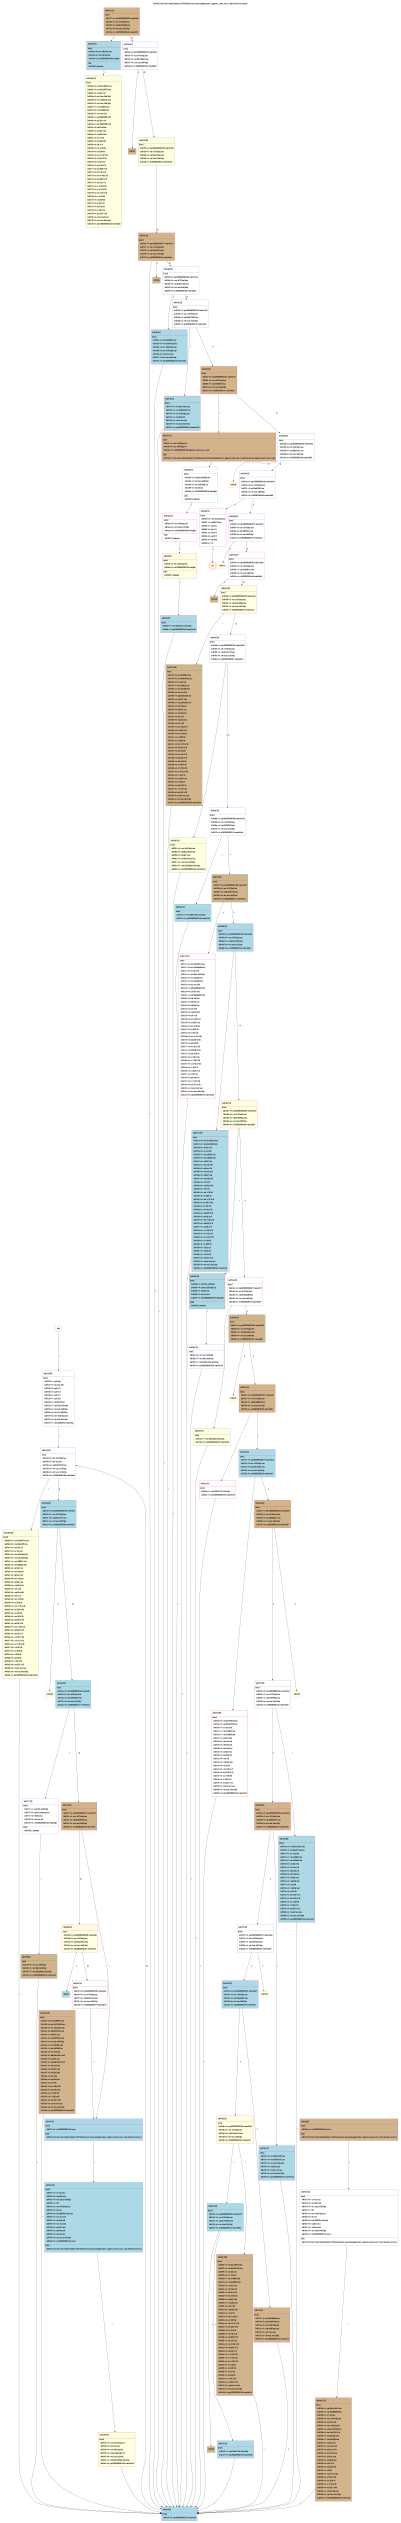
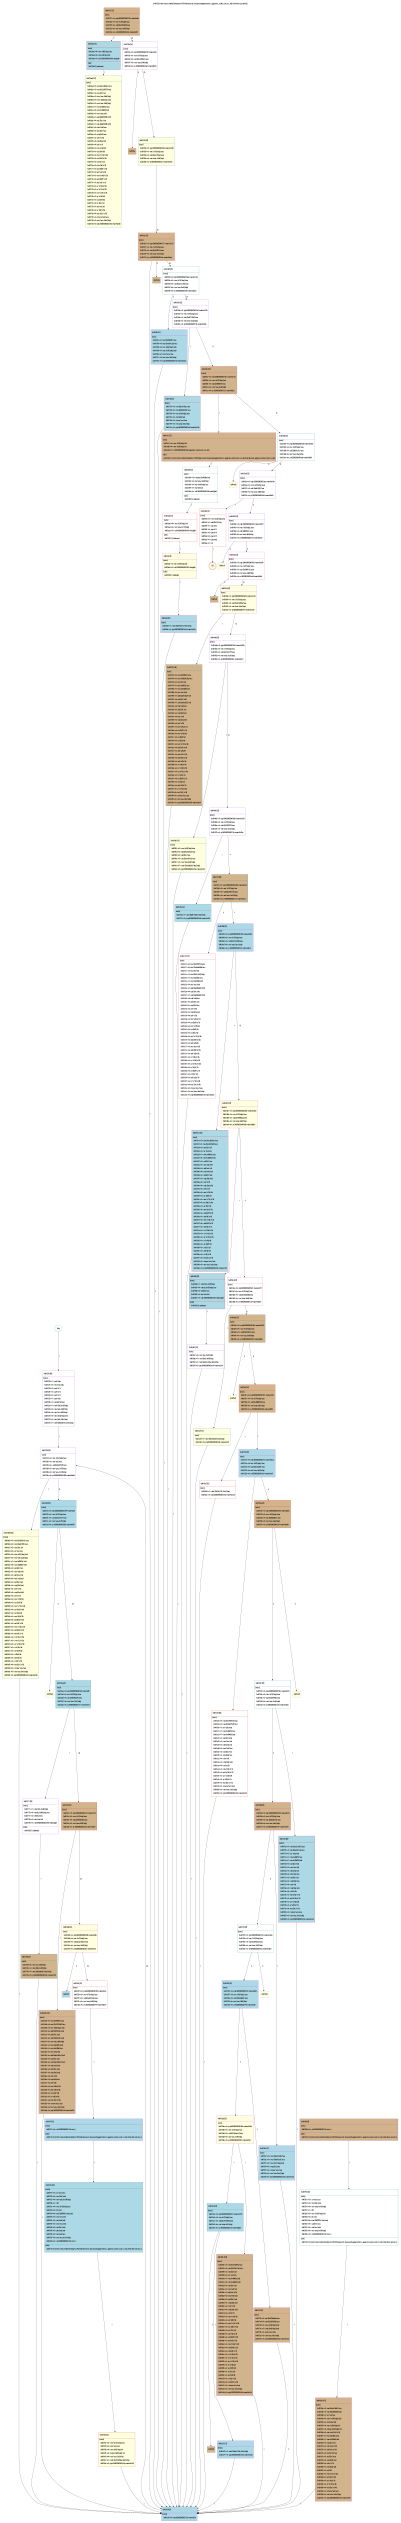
edge "0x4012c0 [22]" -> "0x401919 [5]": now "0x4012c0 [22]" -> "0x401a03 [109]"
